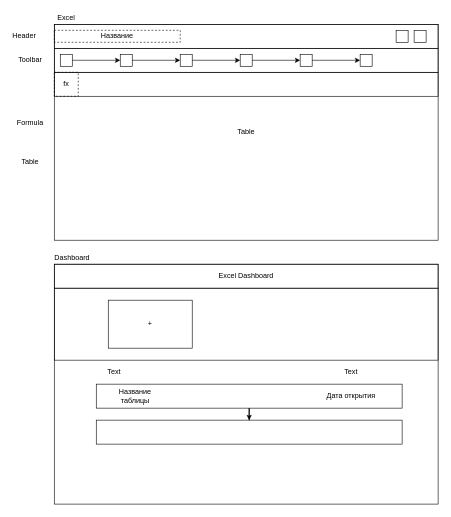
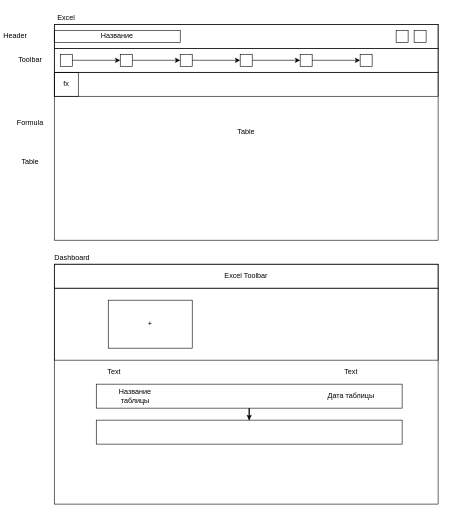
node "Header": moved (24, 36) -> (15, 36)
node "Название": style dashed -> solid
node "fx": style dashed -> solid
node "Excel Dashboard": label "Excel Dashboard" -> "Excel Toolbar"
node "Дата открытия": label "Дата открытия" -> "Дата таблицы"
